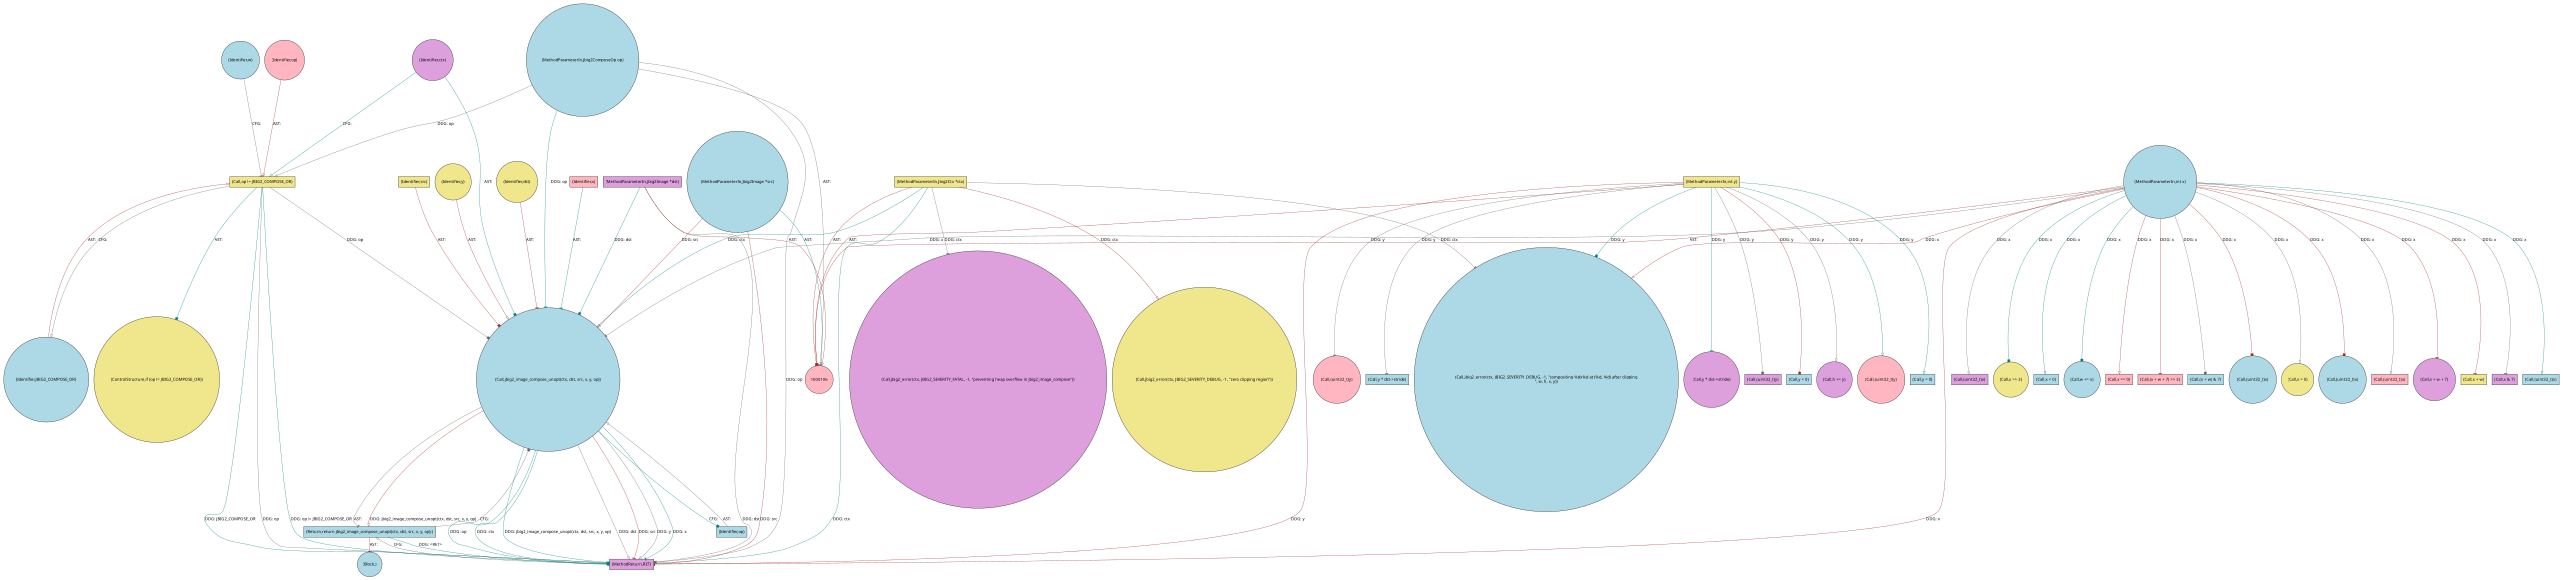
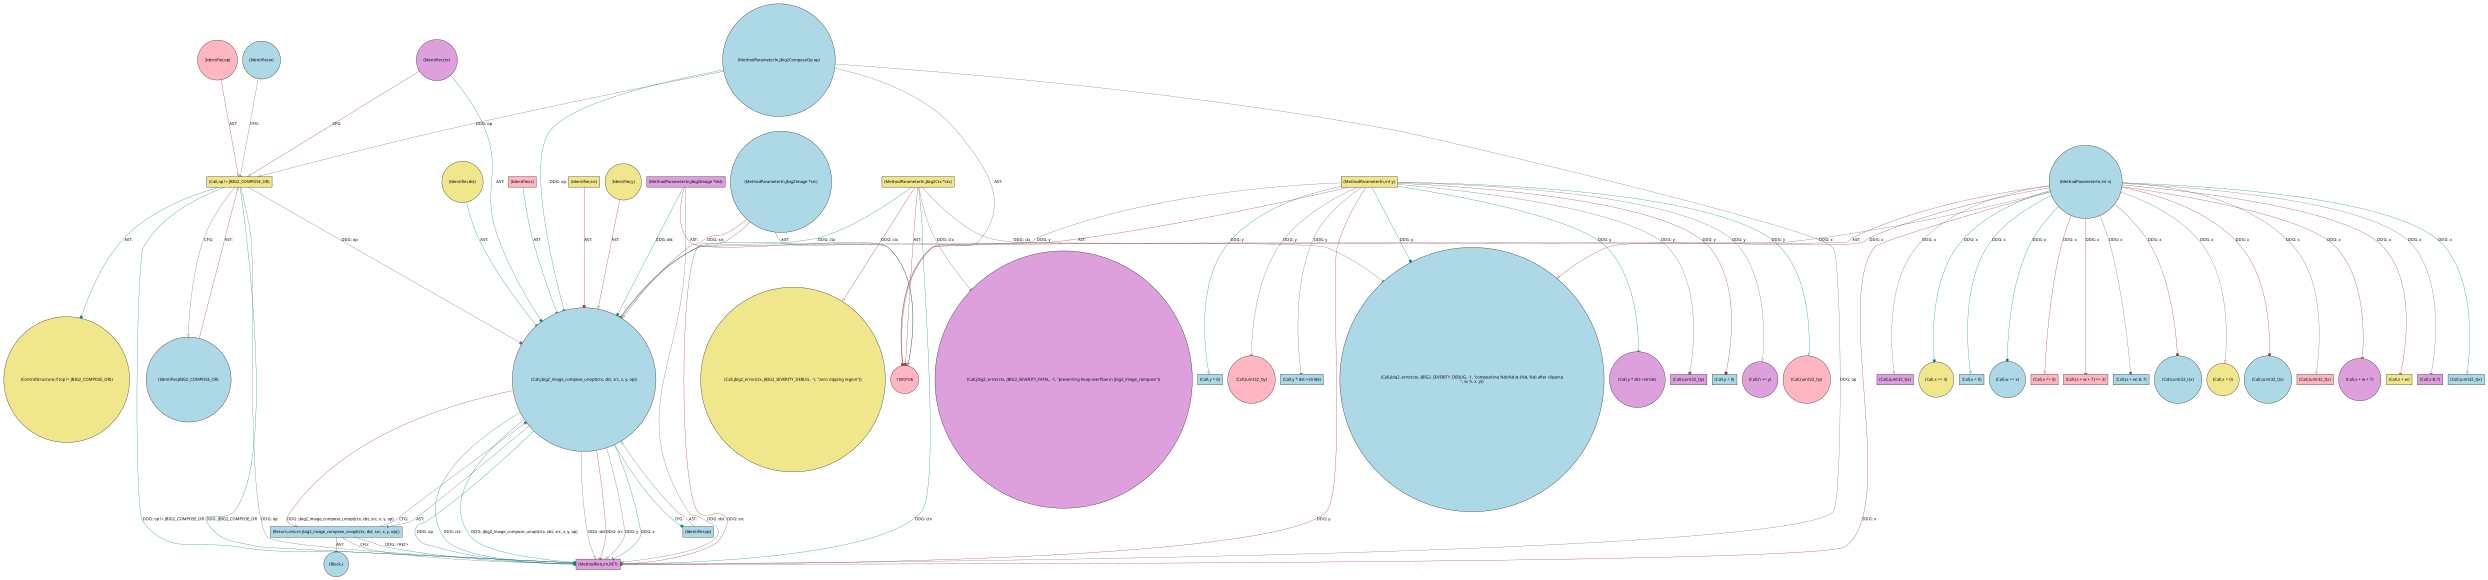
edge "(Identifier,ctx)" -> "(Call,op != JBIG2_COMPOSE_OR)": color teal -> brown
edge "(MethodParameterIn,int y)" -> "(Call,jbig2_image_compose_unopt(ctx, dst, src, x, y, op))": added, label "DDG: y"
edge "(Identifier,dst)" -> "(Call,jbig2_image_compose_unopt(ctx, dst, src, x, y, op))": color brown -> teal
